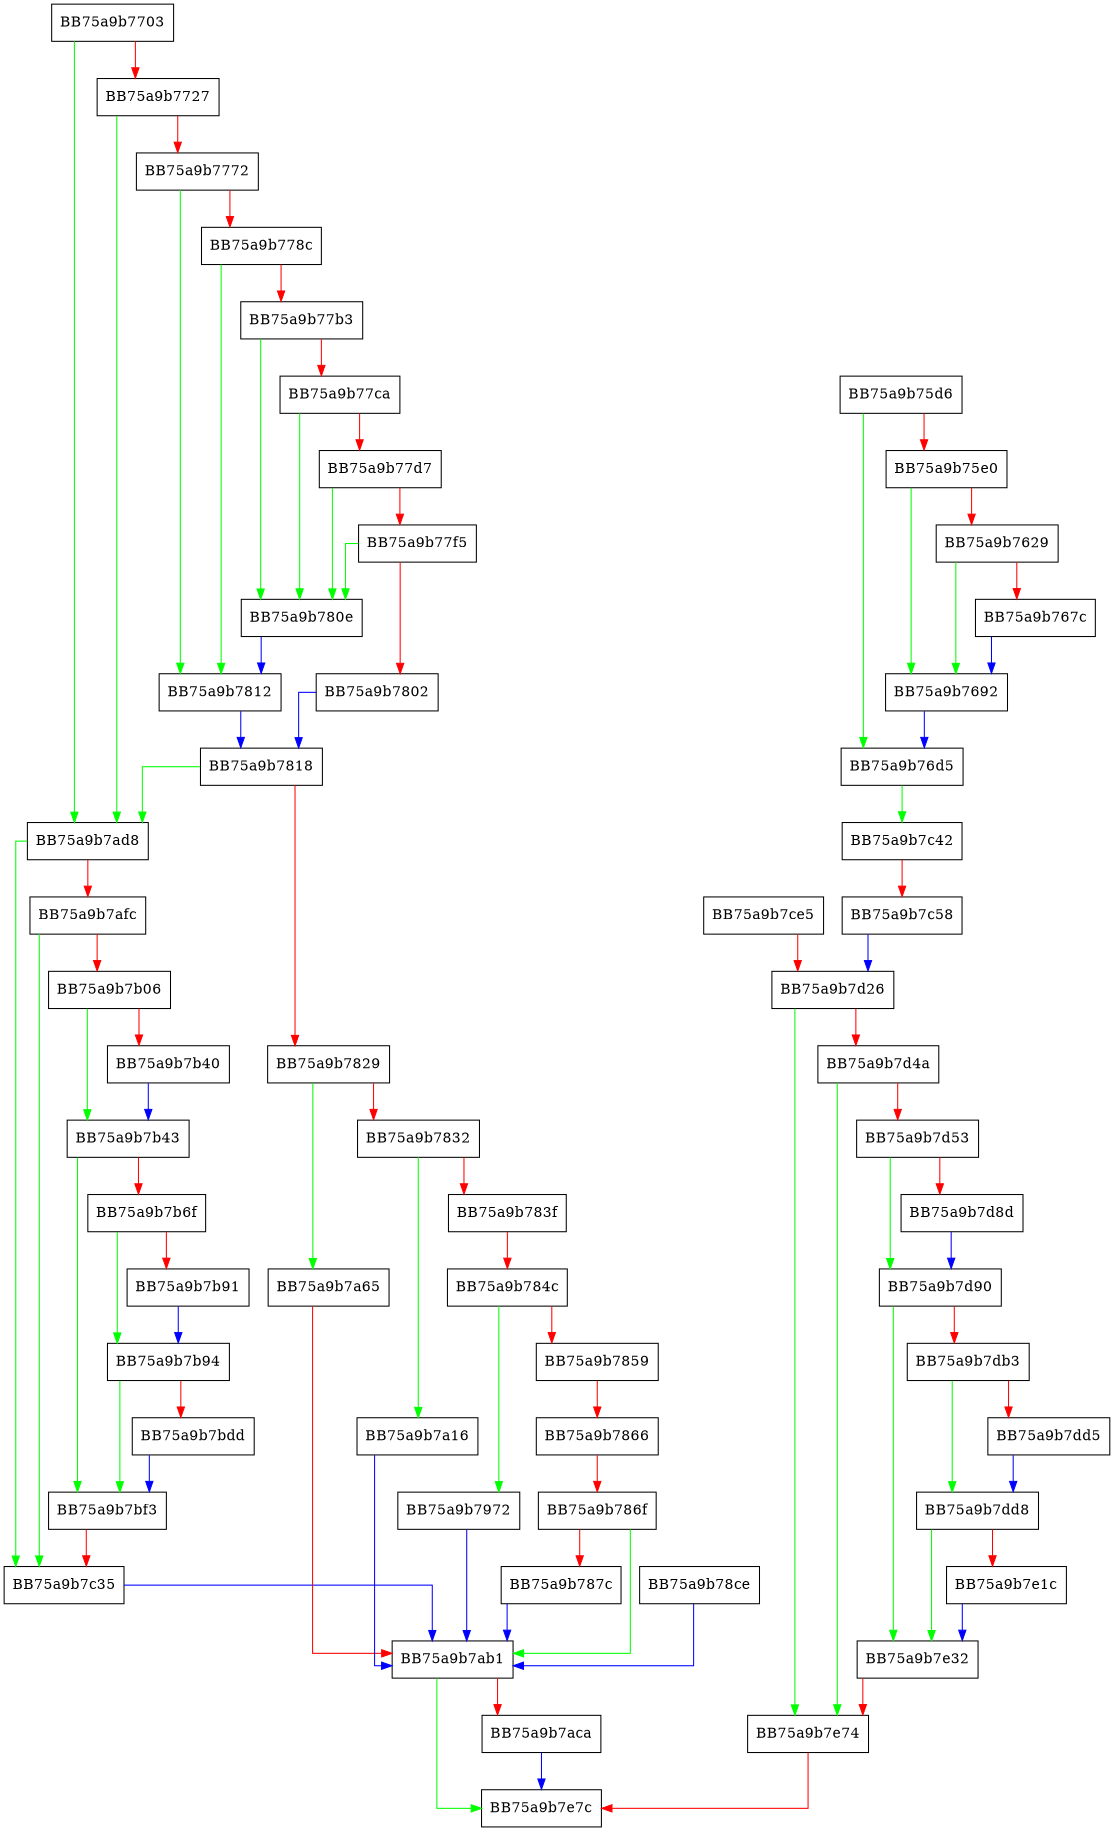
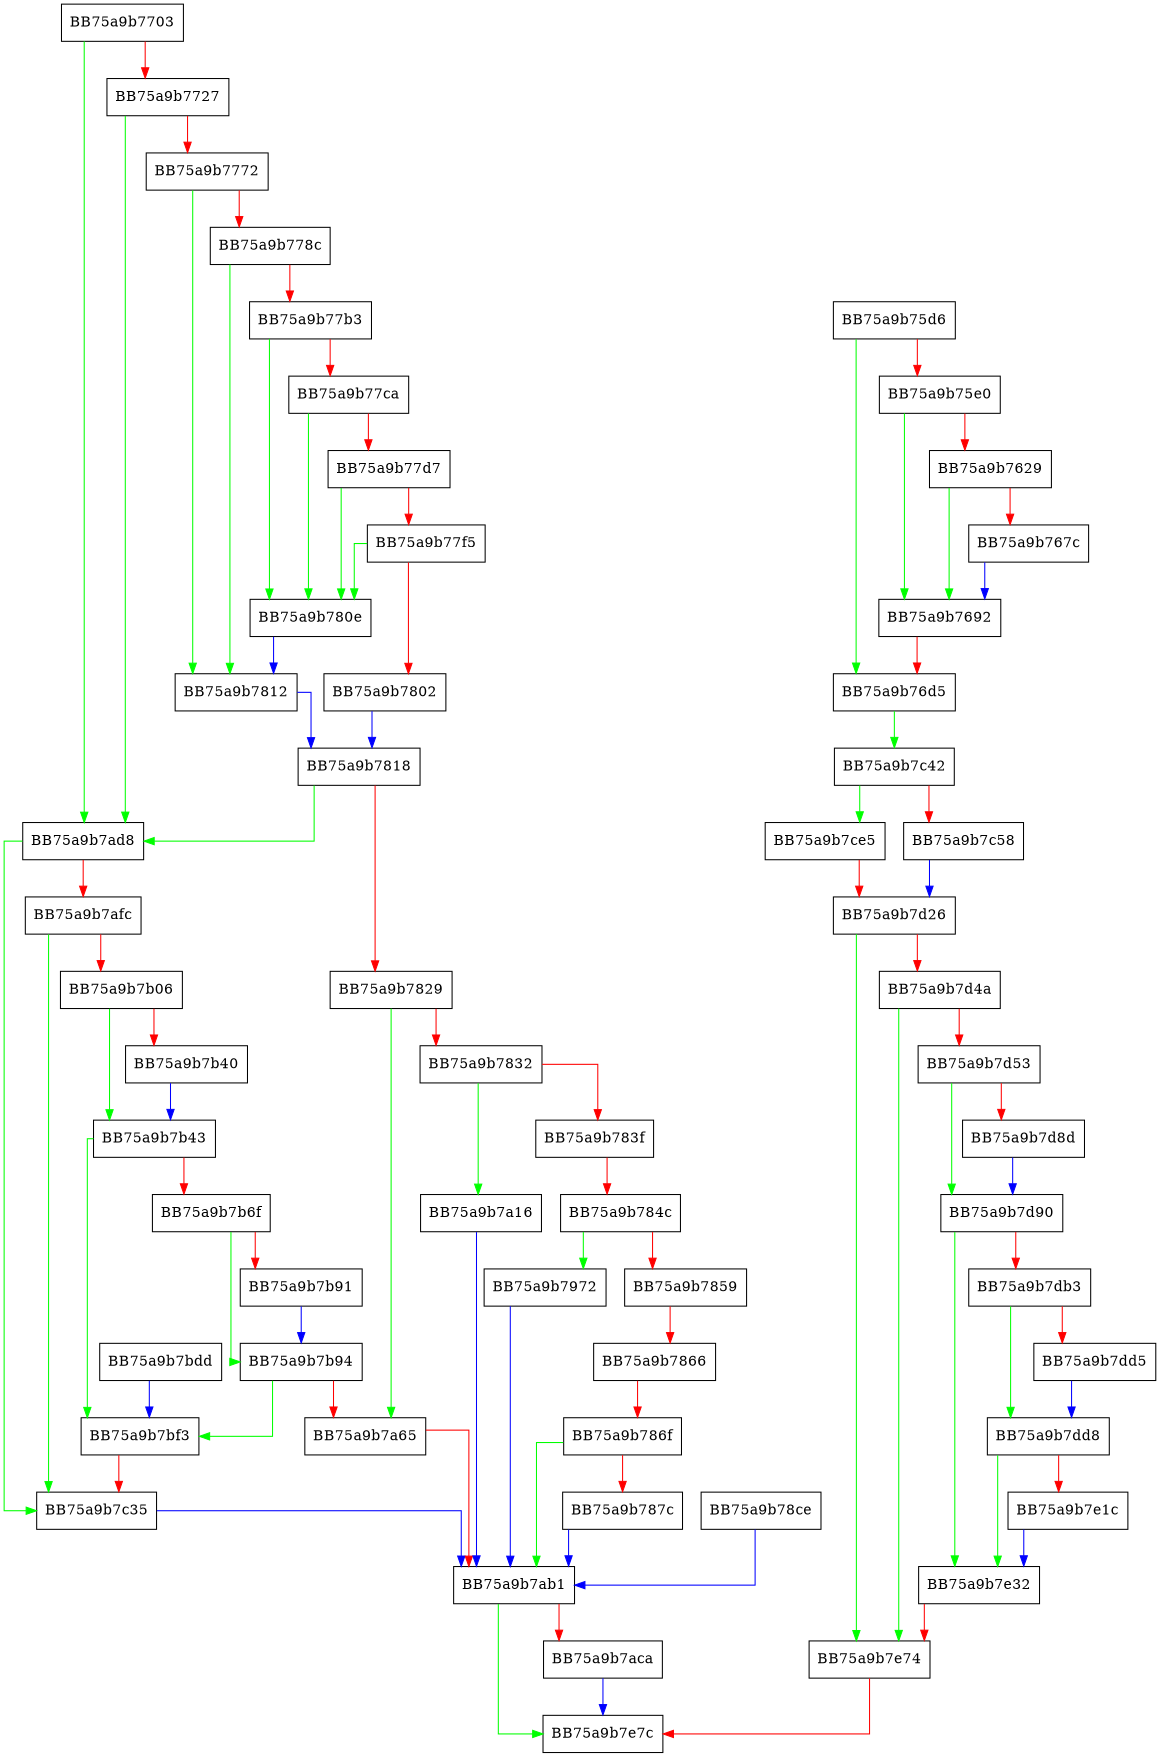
edge "BB75a9b7692" -> "BB75a9b76d5": color blue -> red
edge "BB75a9b7c42" -> "BB75a9b7ce5": added
edge "BB75a9b7b94" -> "BB75a9b7bdd": now "BB75a9b7b94" -> "BB75a9b7a65"
